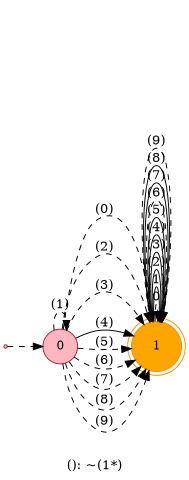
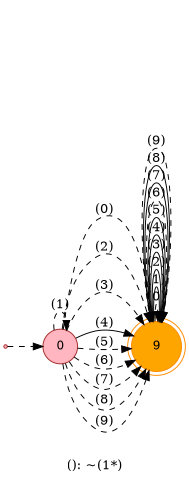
node "1": label "1" -> "9"
